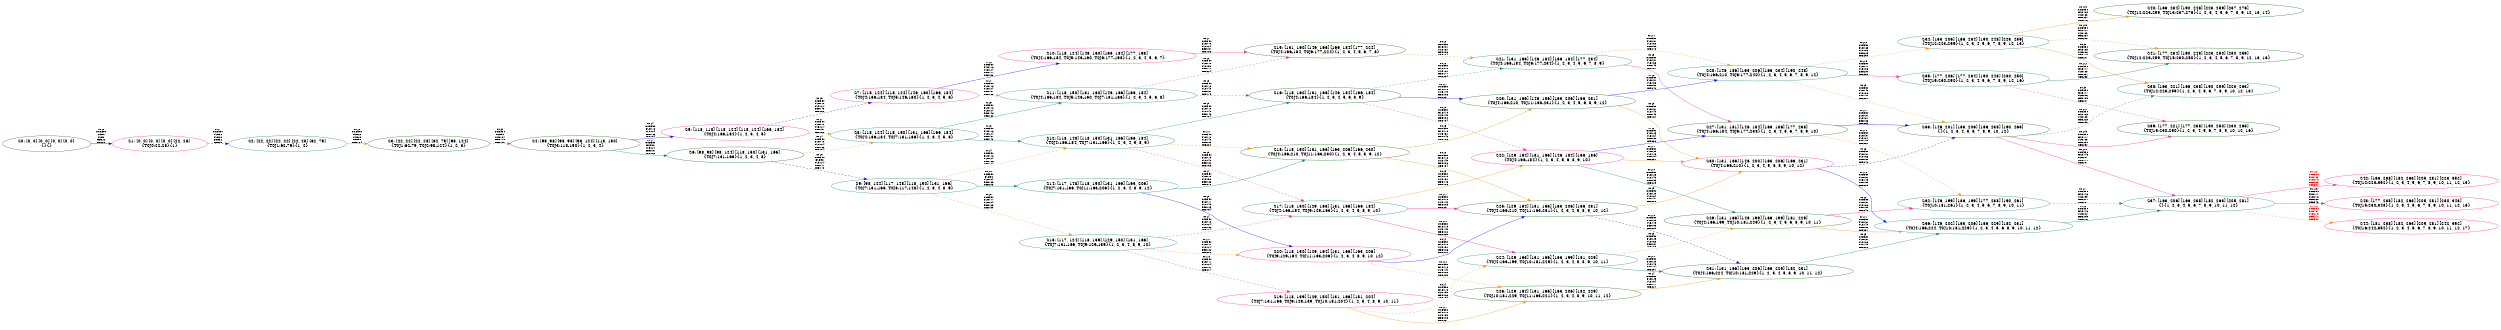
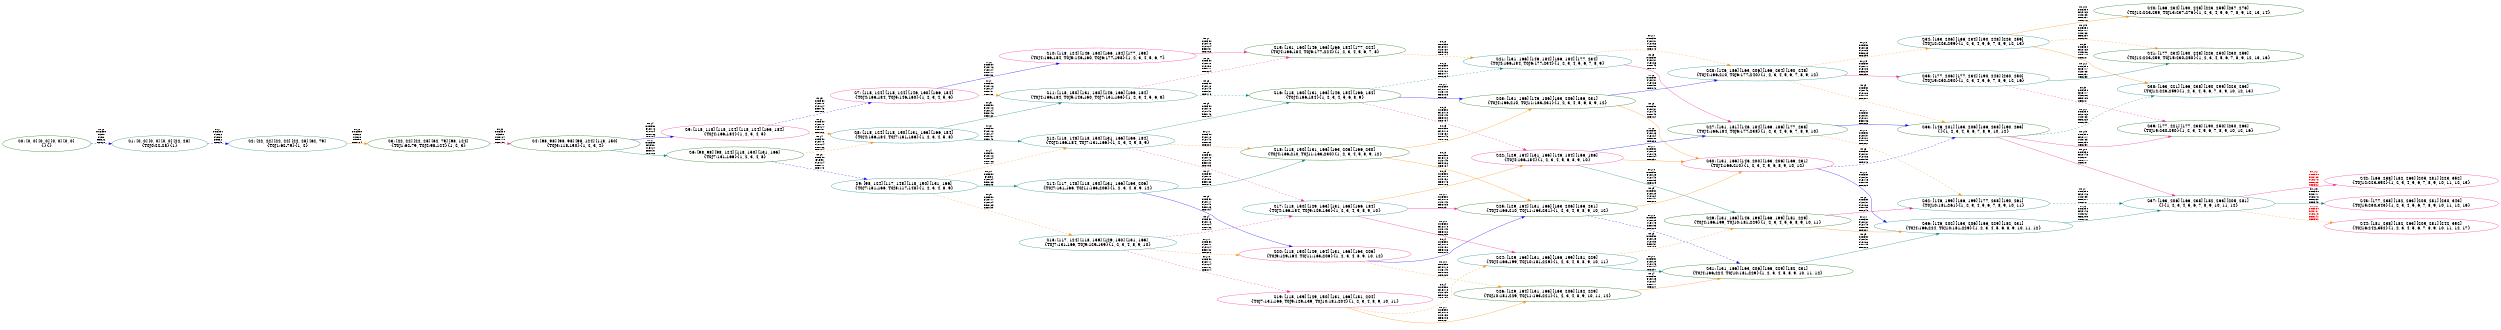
edge "S0: [0, 0] [0, 0] [0, 0] [0, 0] {}{}" -> "S1: [0, 0] [0, 0] [0, 0] [22, 28] {T0J0:22-28}{1}": style solid -> dashed
node "S1: [0, 0] [0, 0] [0, 0] [22, 28] {T0J0:22-28}{1}": color deeppink -> teal
